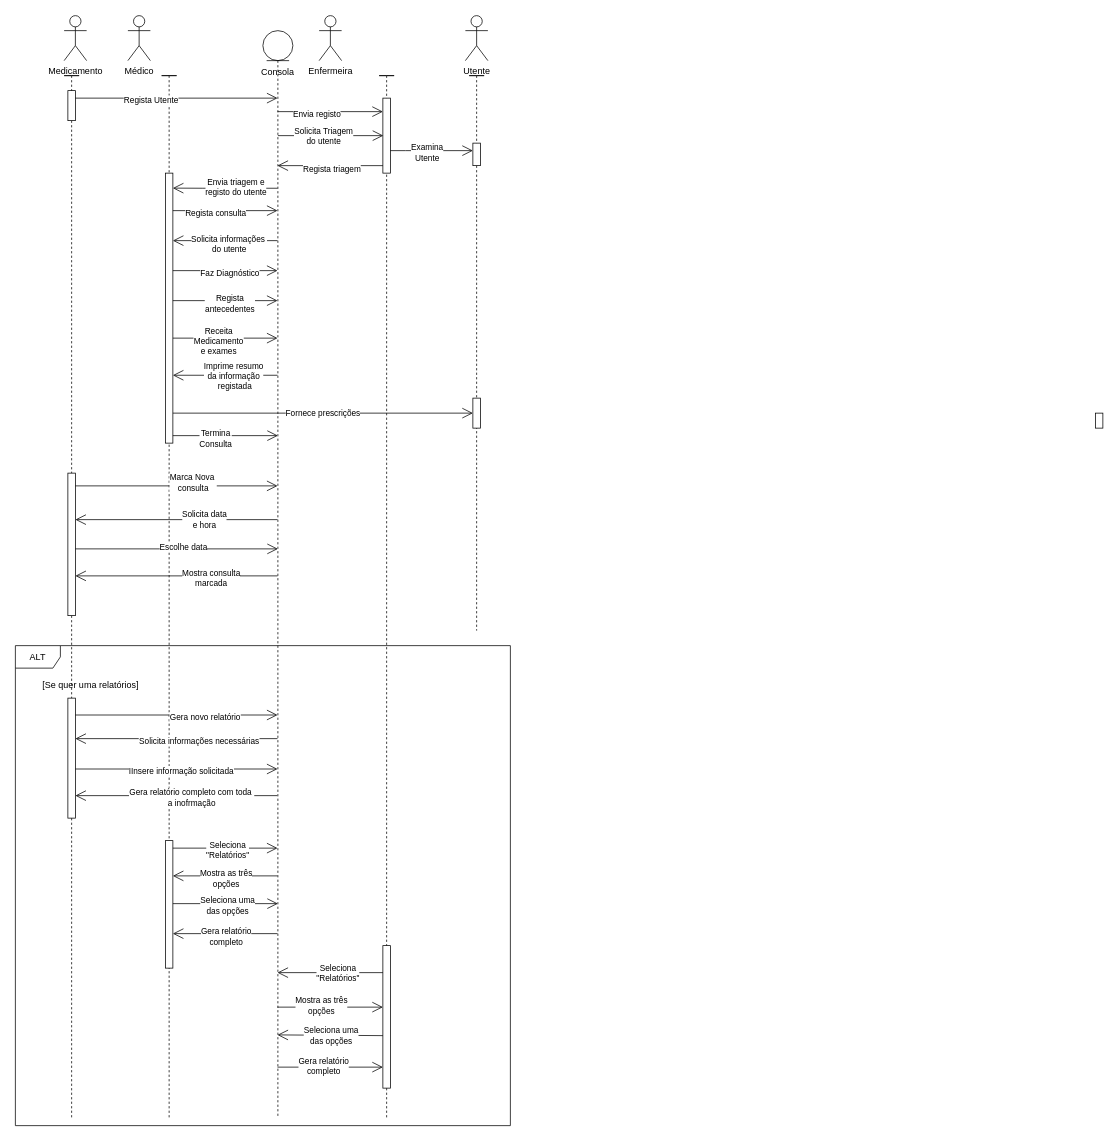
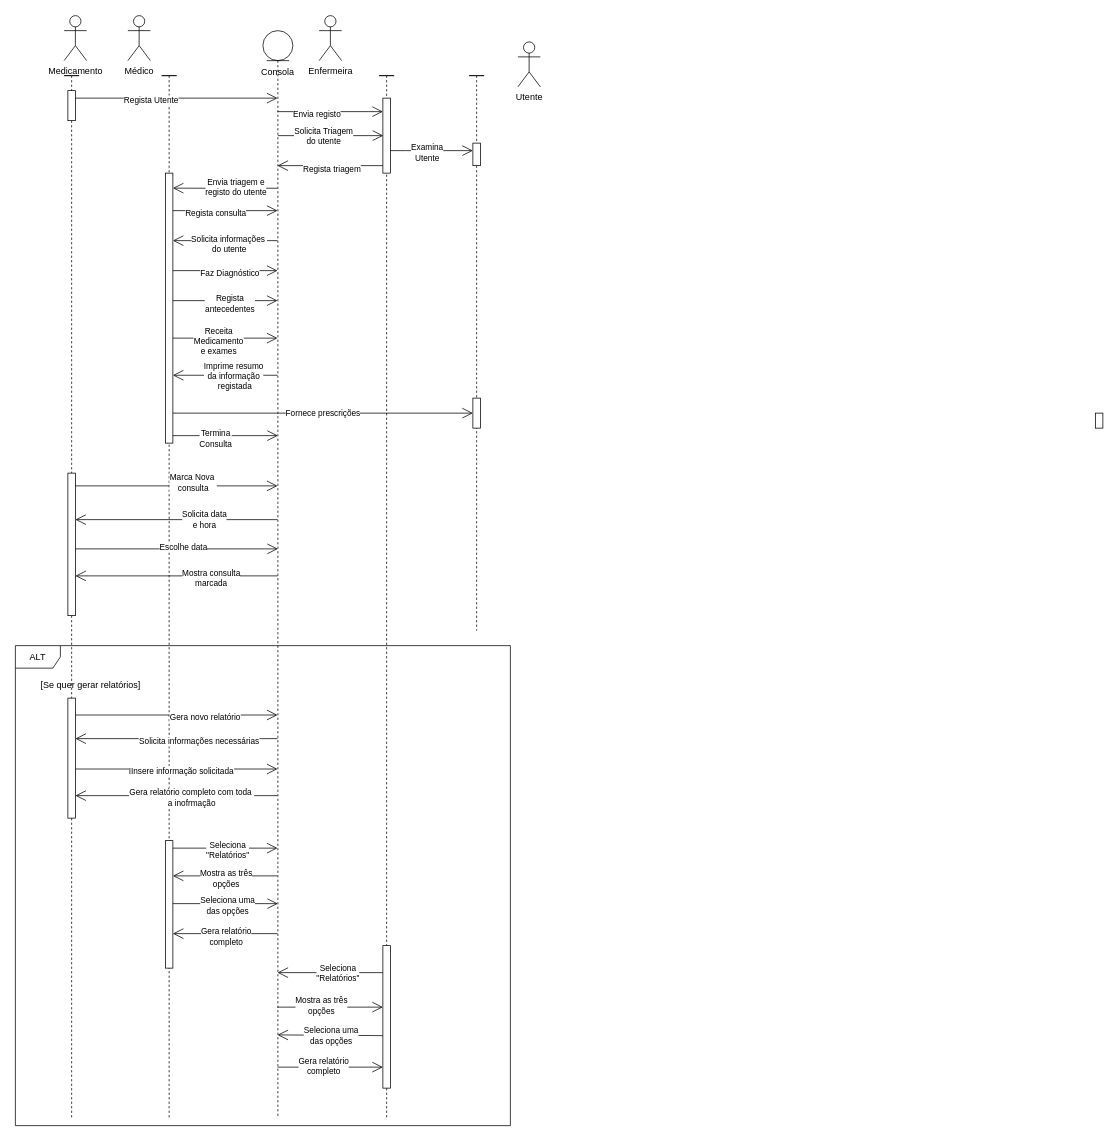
node "Utente": moved (477, 38) -> (529, 64)
node "[Se quer uma relatórios]": label "[Se quer uma relatórios]" -> "[Se quer gerar relatórios]"
